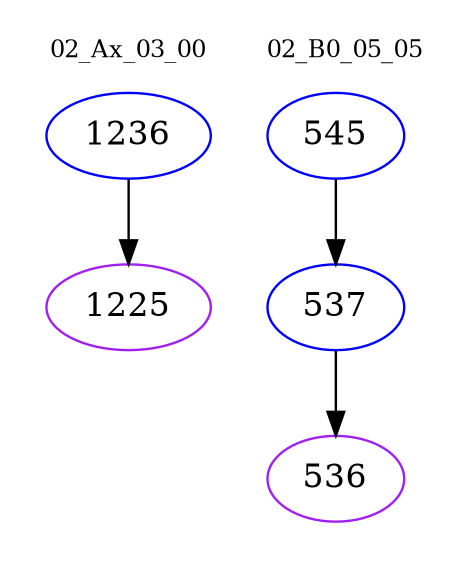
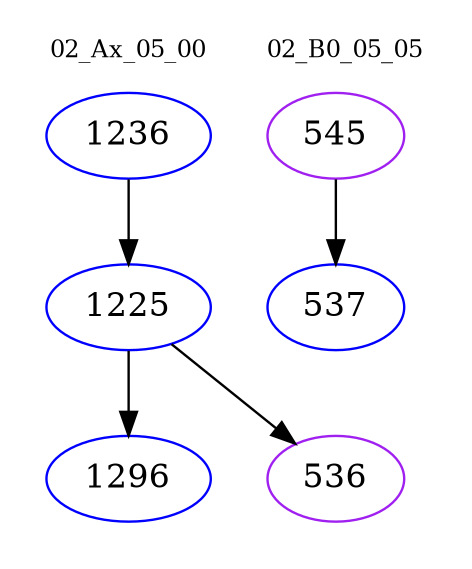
cluster "02_Ax_03_00": label "02_Ax_03_00" -> "02_Ax_05_00"
node "545": color blue -> purple
node "1225": color purple -> blue
edge "537" -> "536": now "1225" -> "536"
node "1296": added
